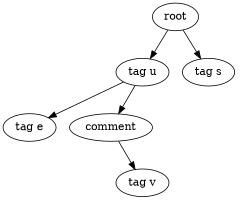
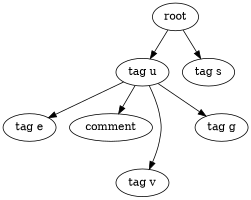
node "tag g": added
edge "comment" -> "tag v": now "tag u" -> "tag v"
